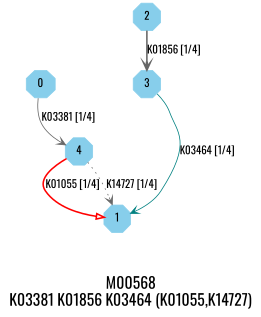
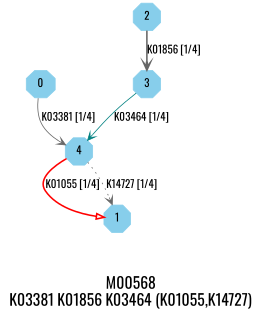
edge "3" -> "1": now "3" -> "4"
